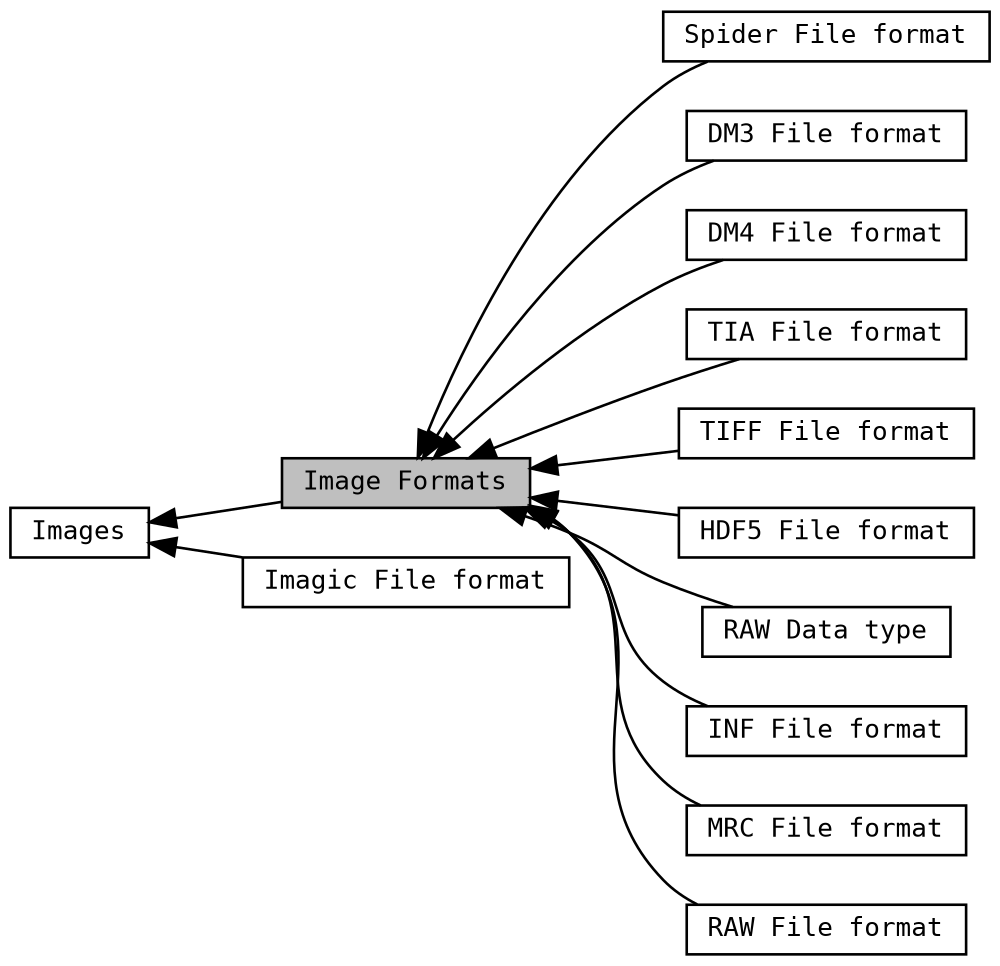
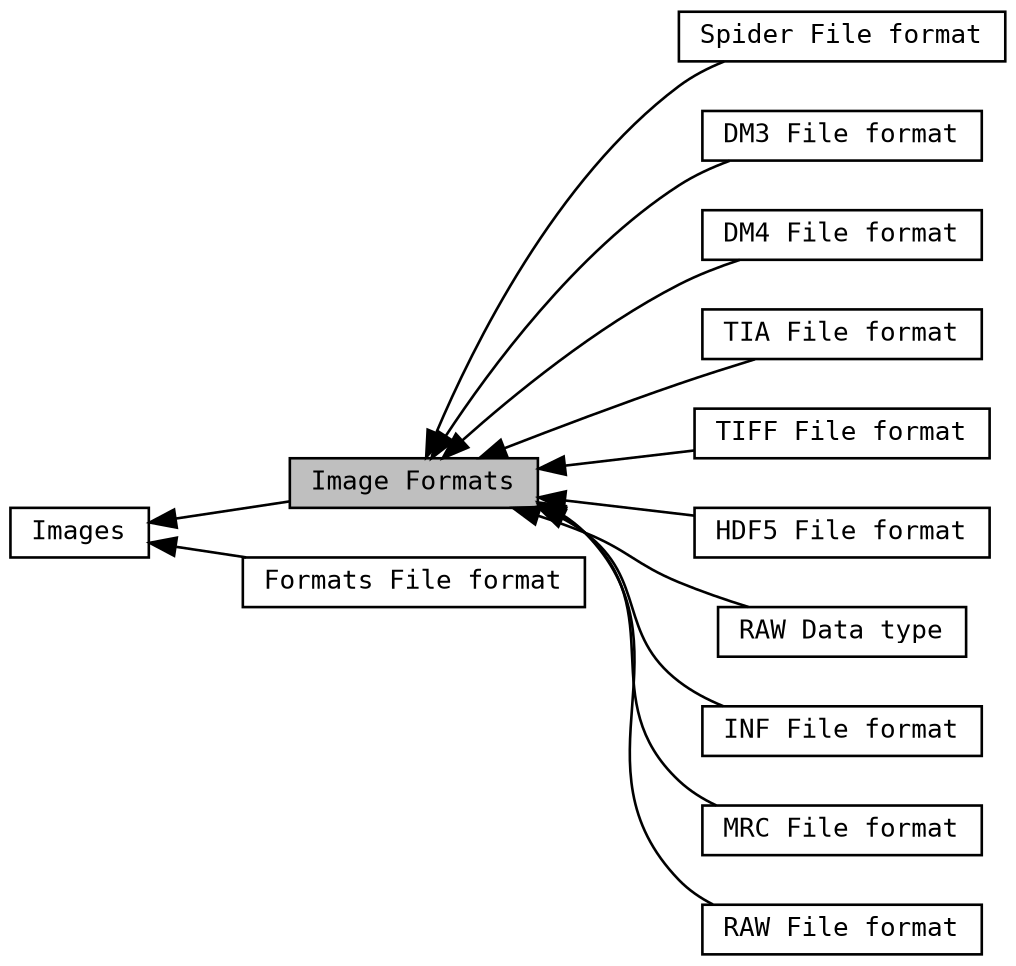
node "Imagic File format": label "Imagic File format" -> "Formats File format"
